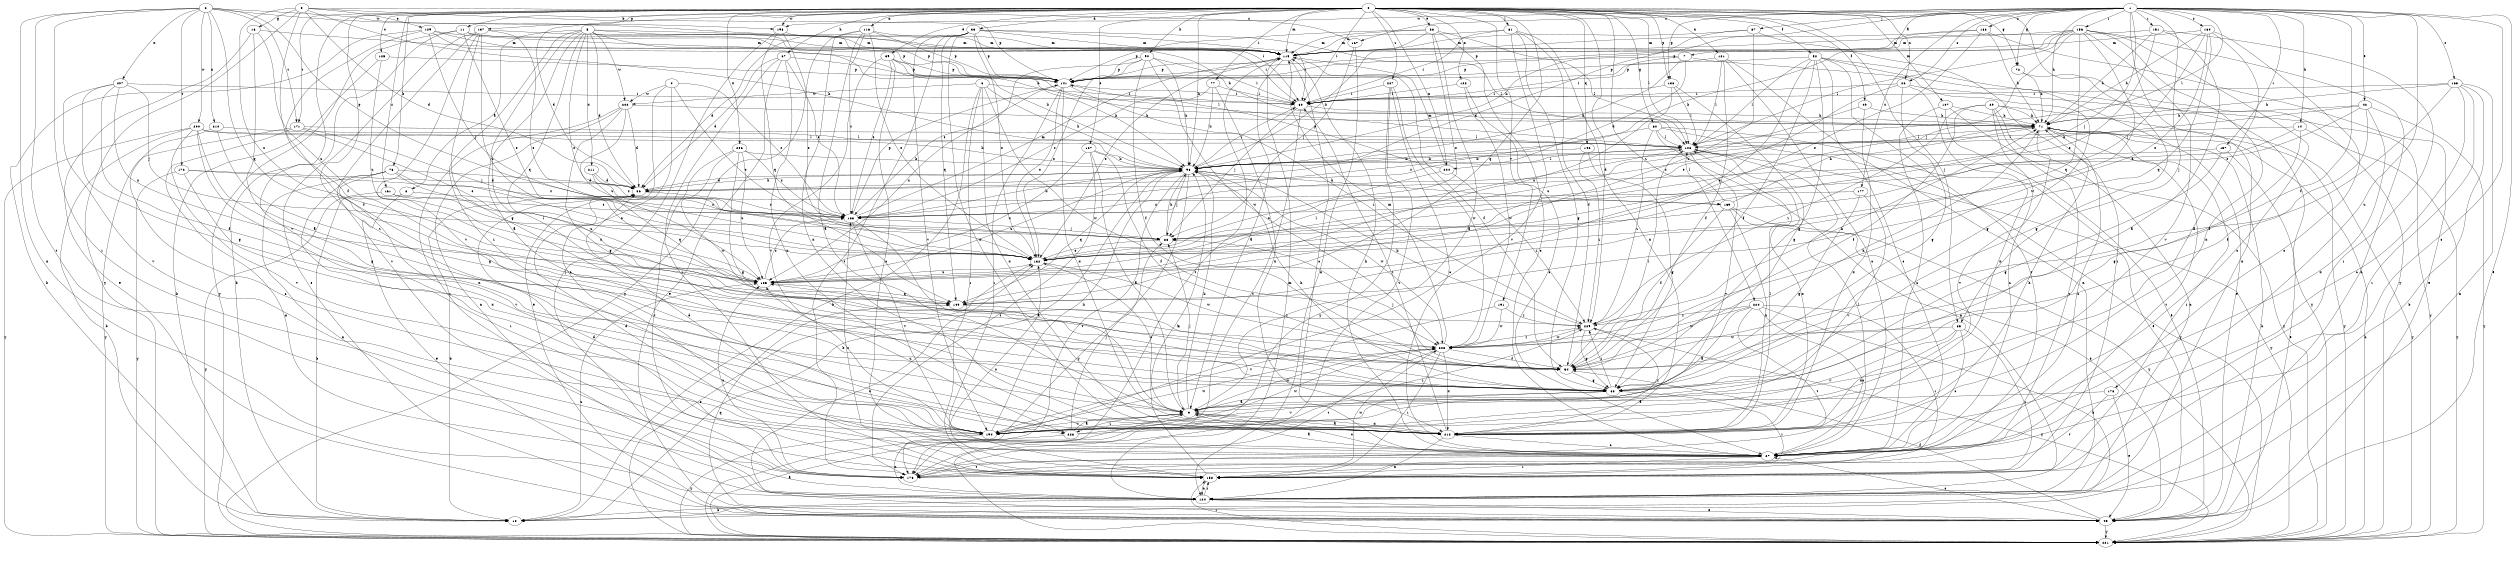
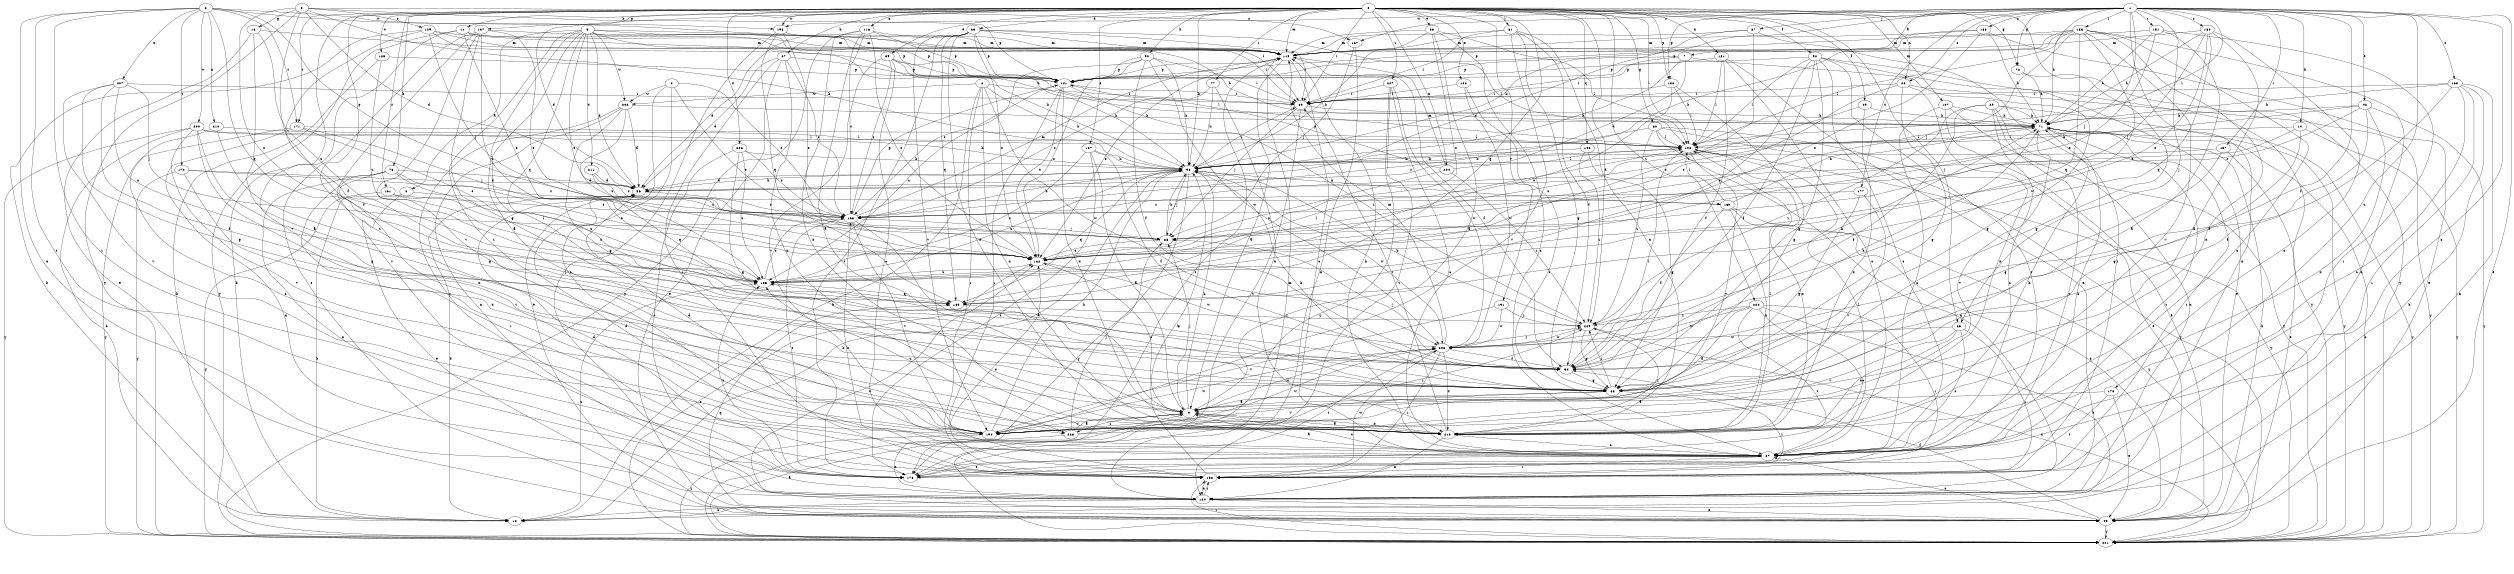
edge "38" -> "141": removed, label "p"
edge "77" -> "80": removed, label "i"
edge "106" -> "204": reversed
edge "206" -> "203": removed, label "w"
edge "98" -> "176": now "168" -> "176"
